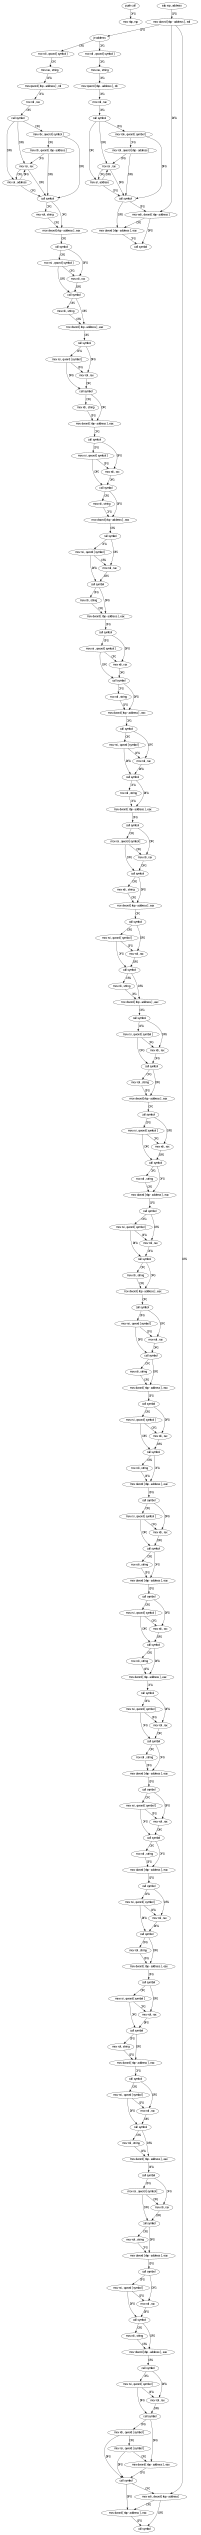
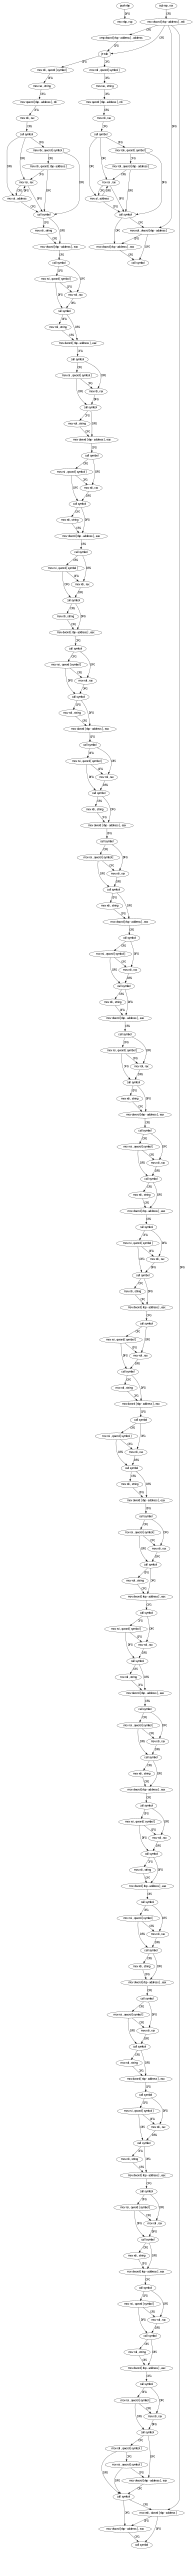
node "push call": label "push call" -> "push rbp"
node "sub rsp , address": label "sub rsp , address" -> "sub rsp , rax"
node "je address": label "je address" -> "je sub"
node "cmp dword [ rbp - address ] , address": added
